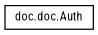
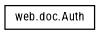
node "doc.doc.Auth": label "doc.doc.Auth" -> "web.doc.Auth"
